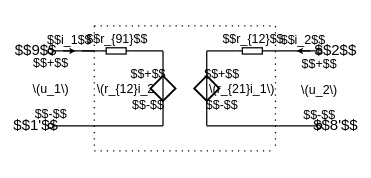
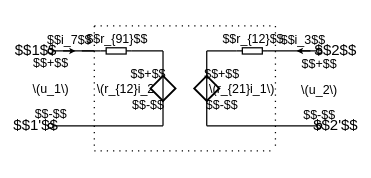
node "$$i_1$$": label "$$i_1$$" -> "$$i_7$$"
node "$$i_2$$": label "$$i_2$$" -> "$$i_3$$"
node "$$9$$": label "$$9$$" -> "$$1$$"
node "$$8'$$": label "$$8'$$" -> "$$2'$$"
